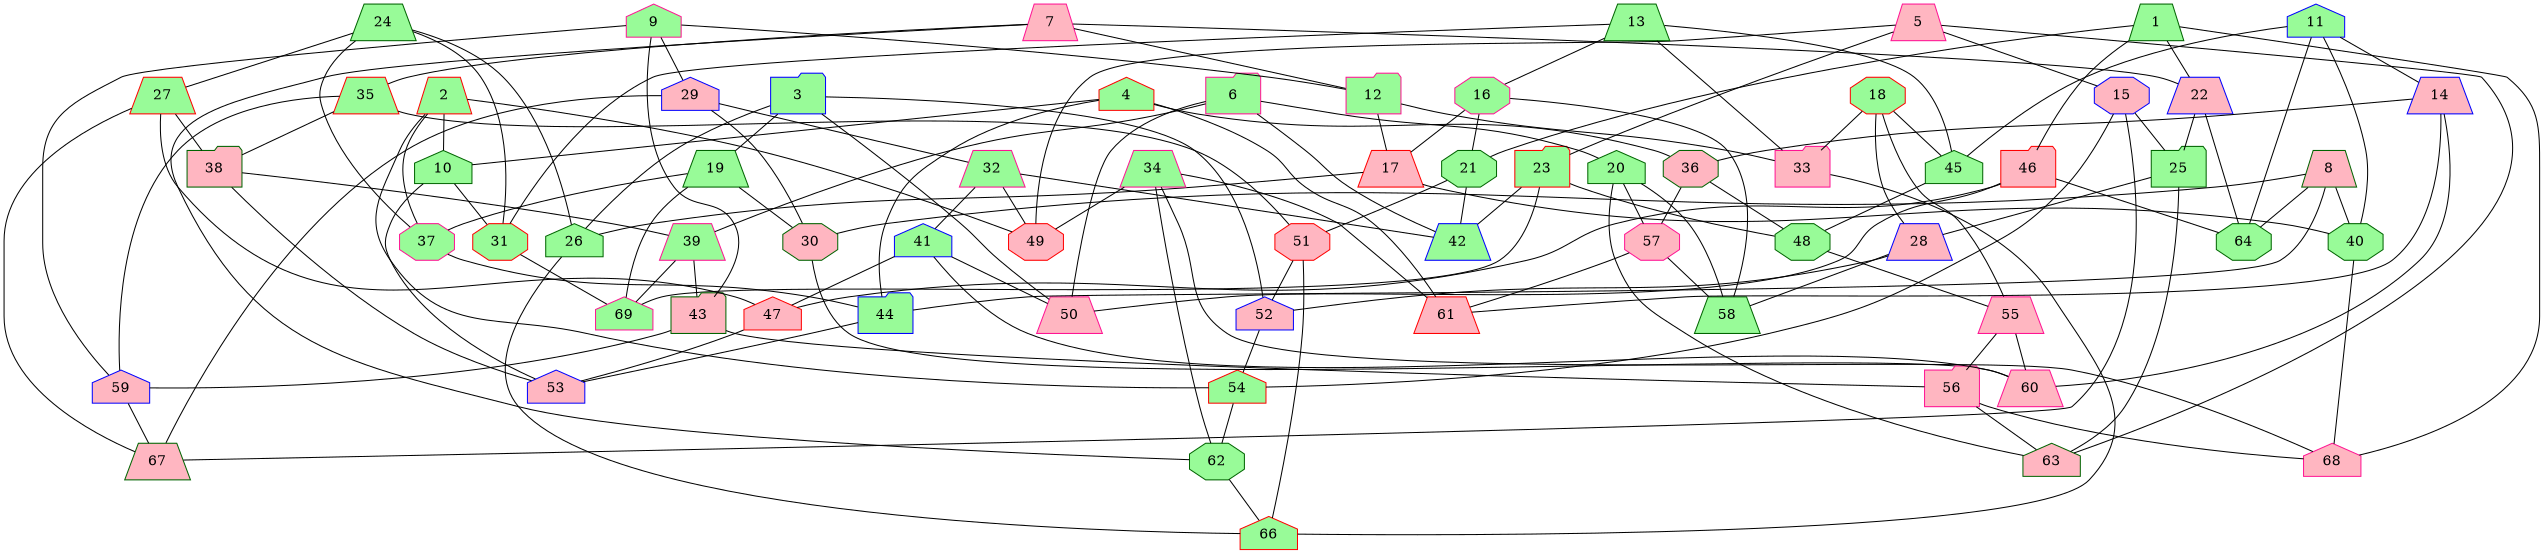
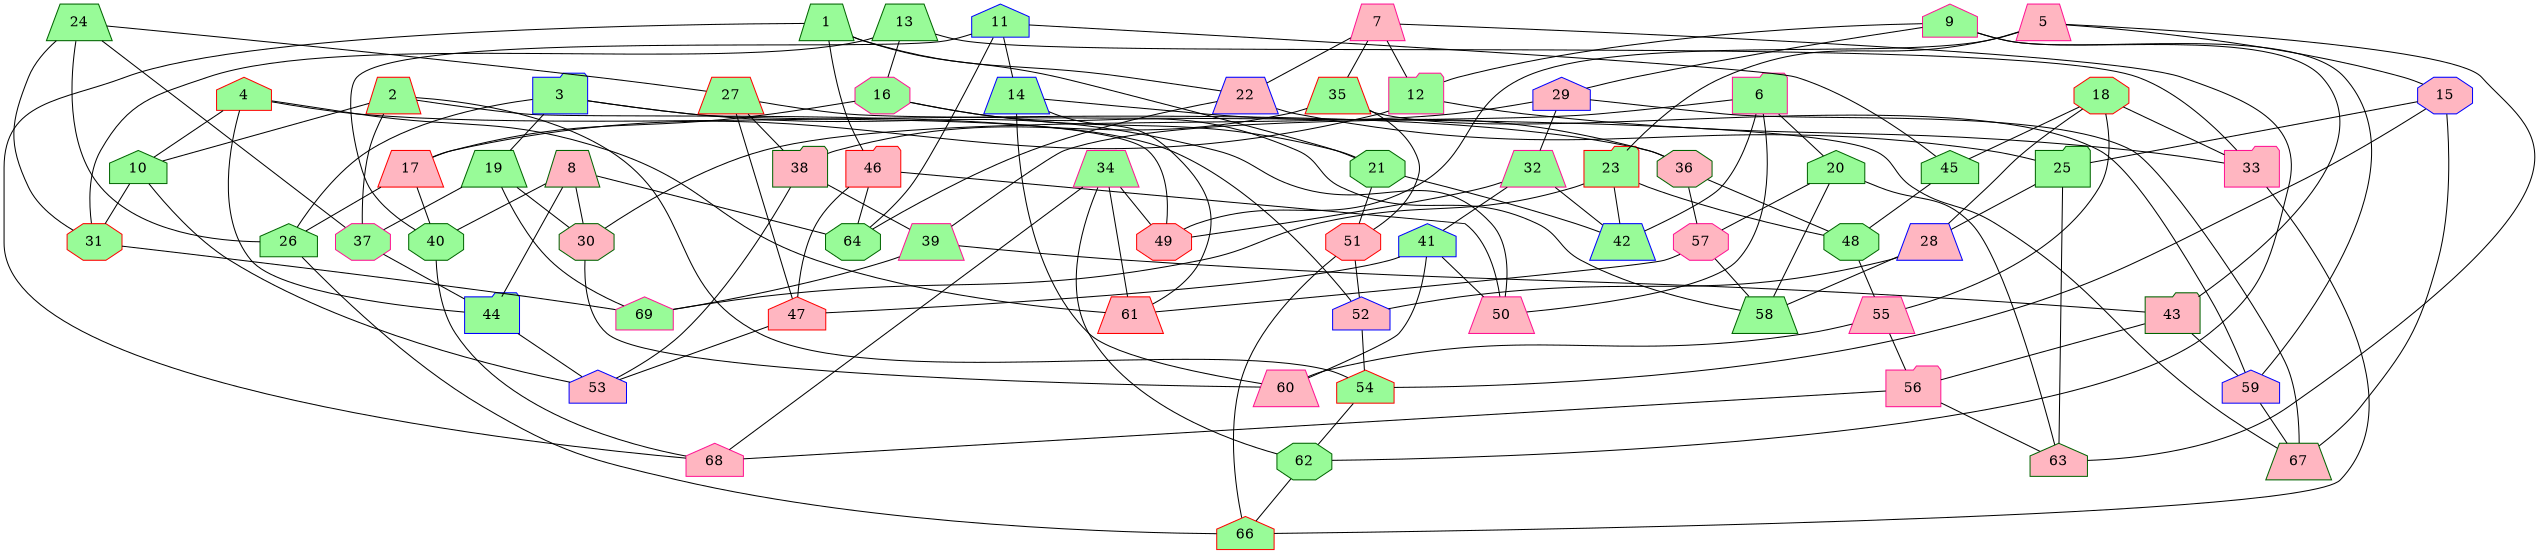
edge "13" -- "45": removed
node "14": fillcolor lightpink -> palegreen
